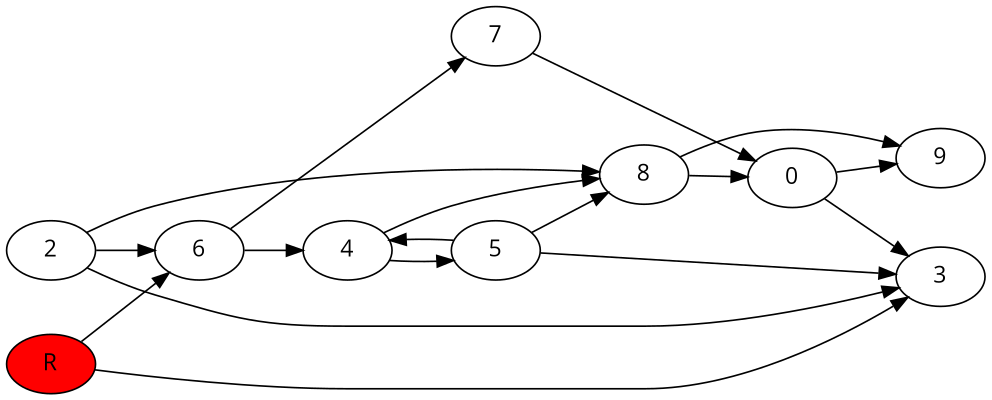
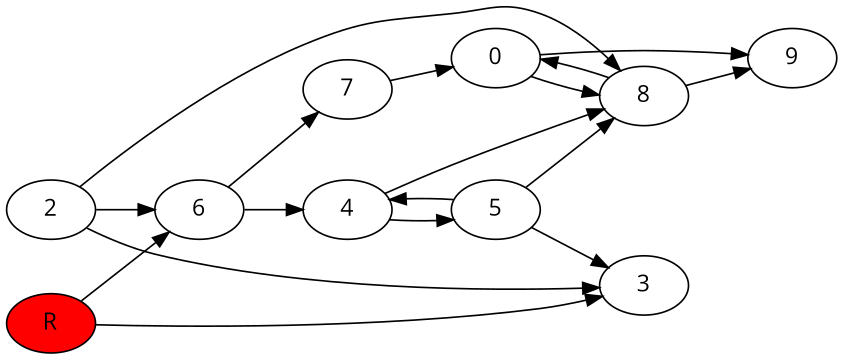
edge "0" -> "3": now "0" -> "8"
